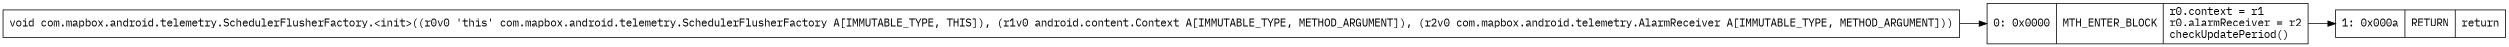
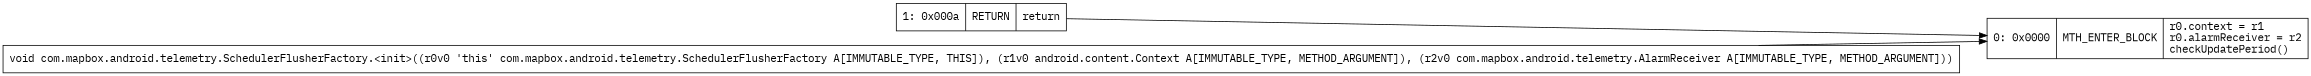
edge "0: 0x0000" -> "1: 0x000a": reversed
